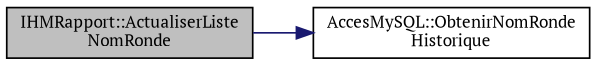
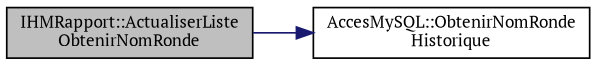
node "IHMRapport::ActualiserListe NomRonde": label "IHMRapport::ActualiserListe NomRonde" -> "IHMRapport::ActualiserListe ObtenirNomRonde"
